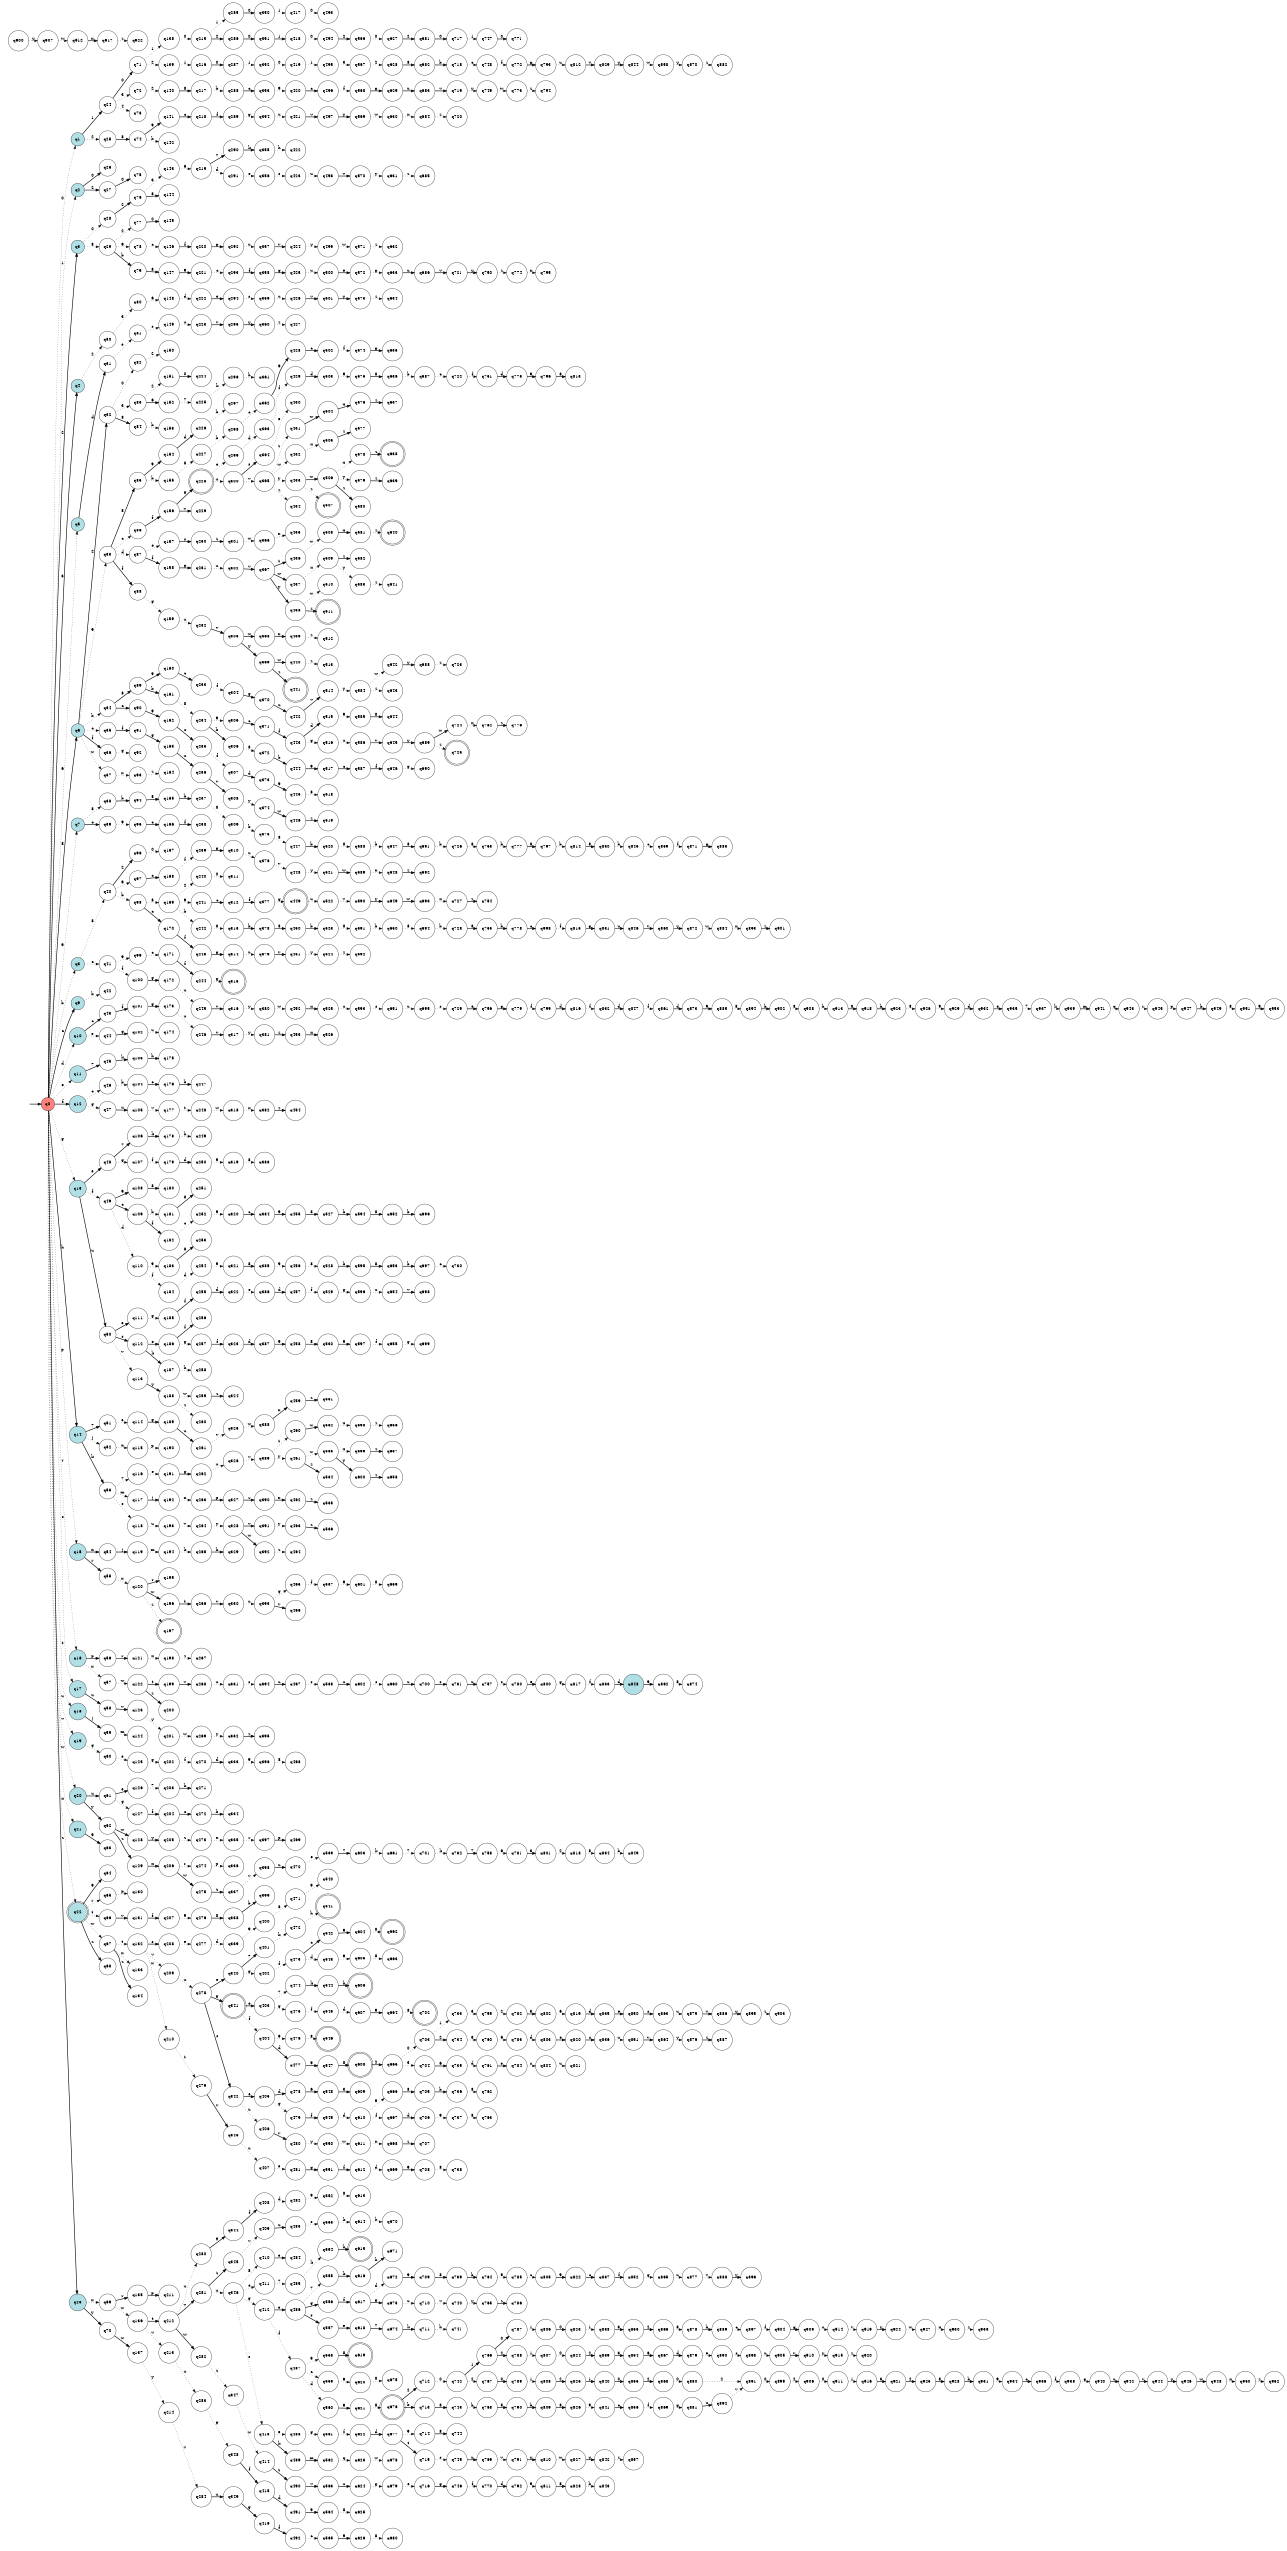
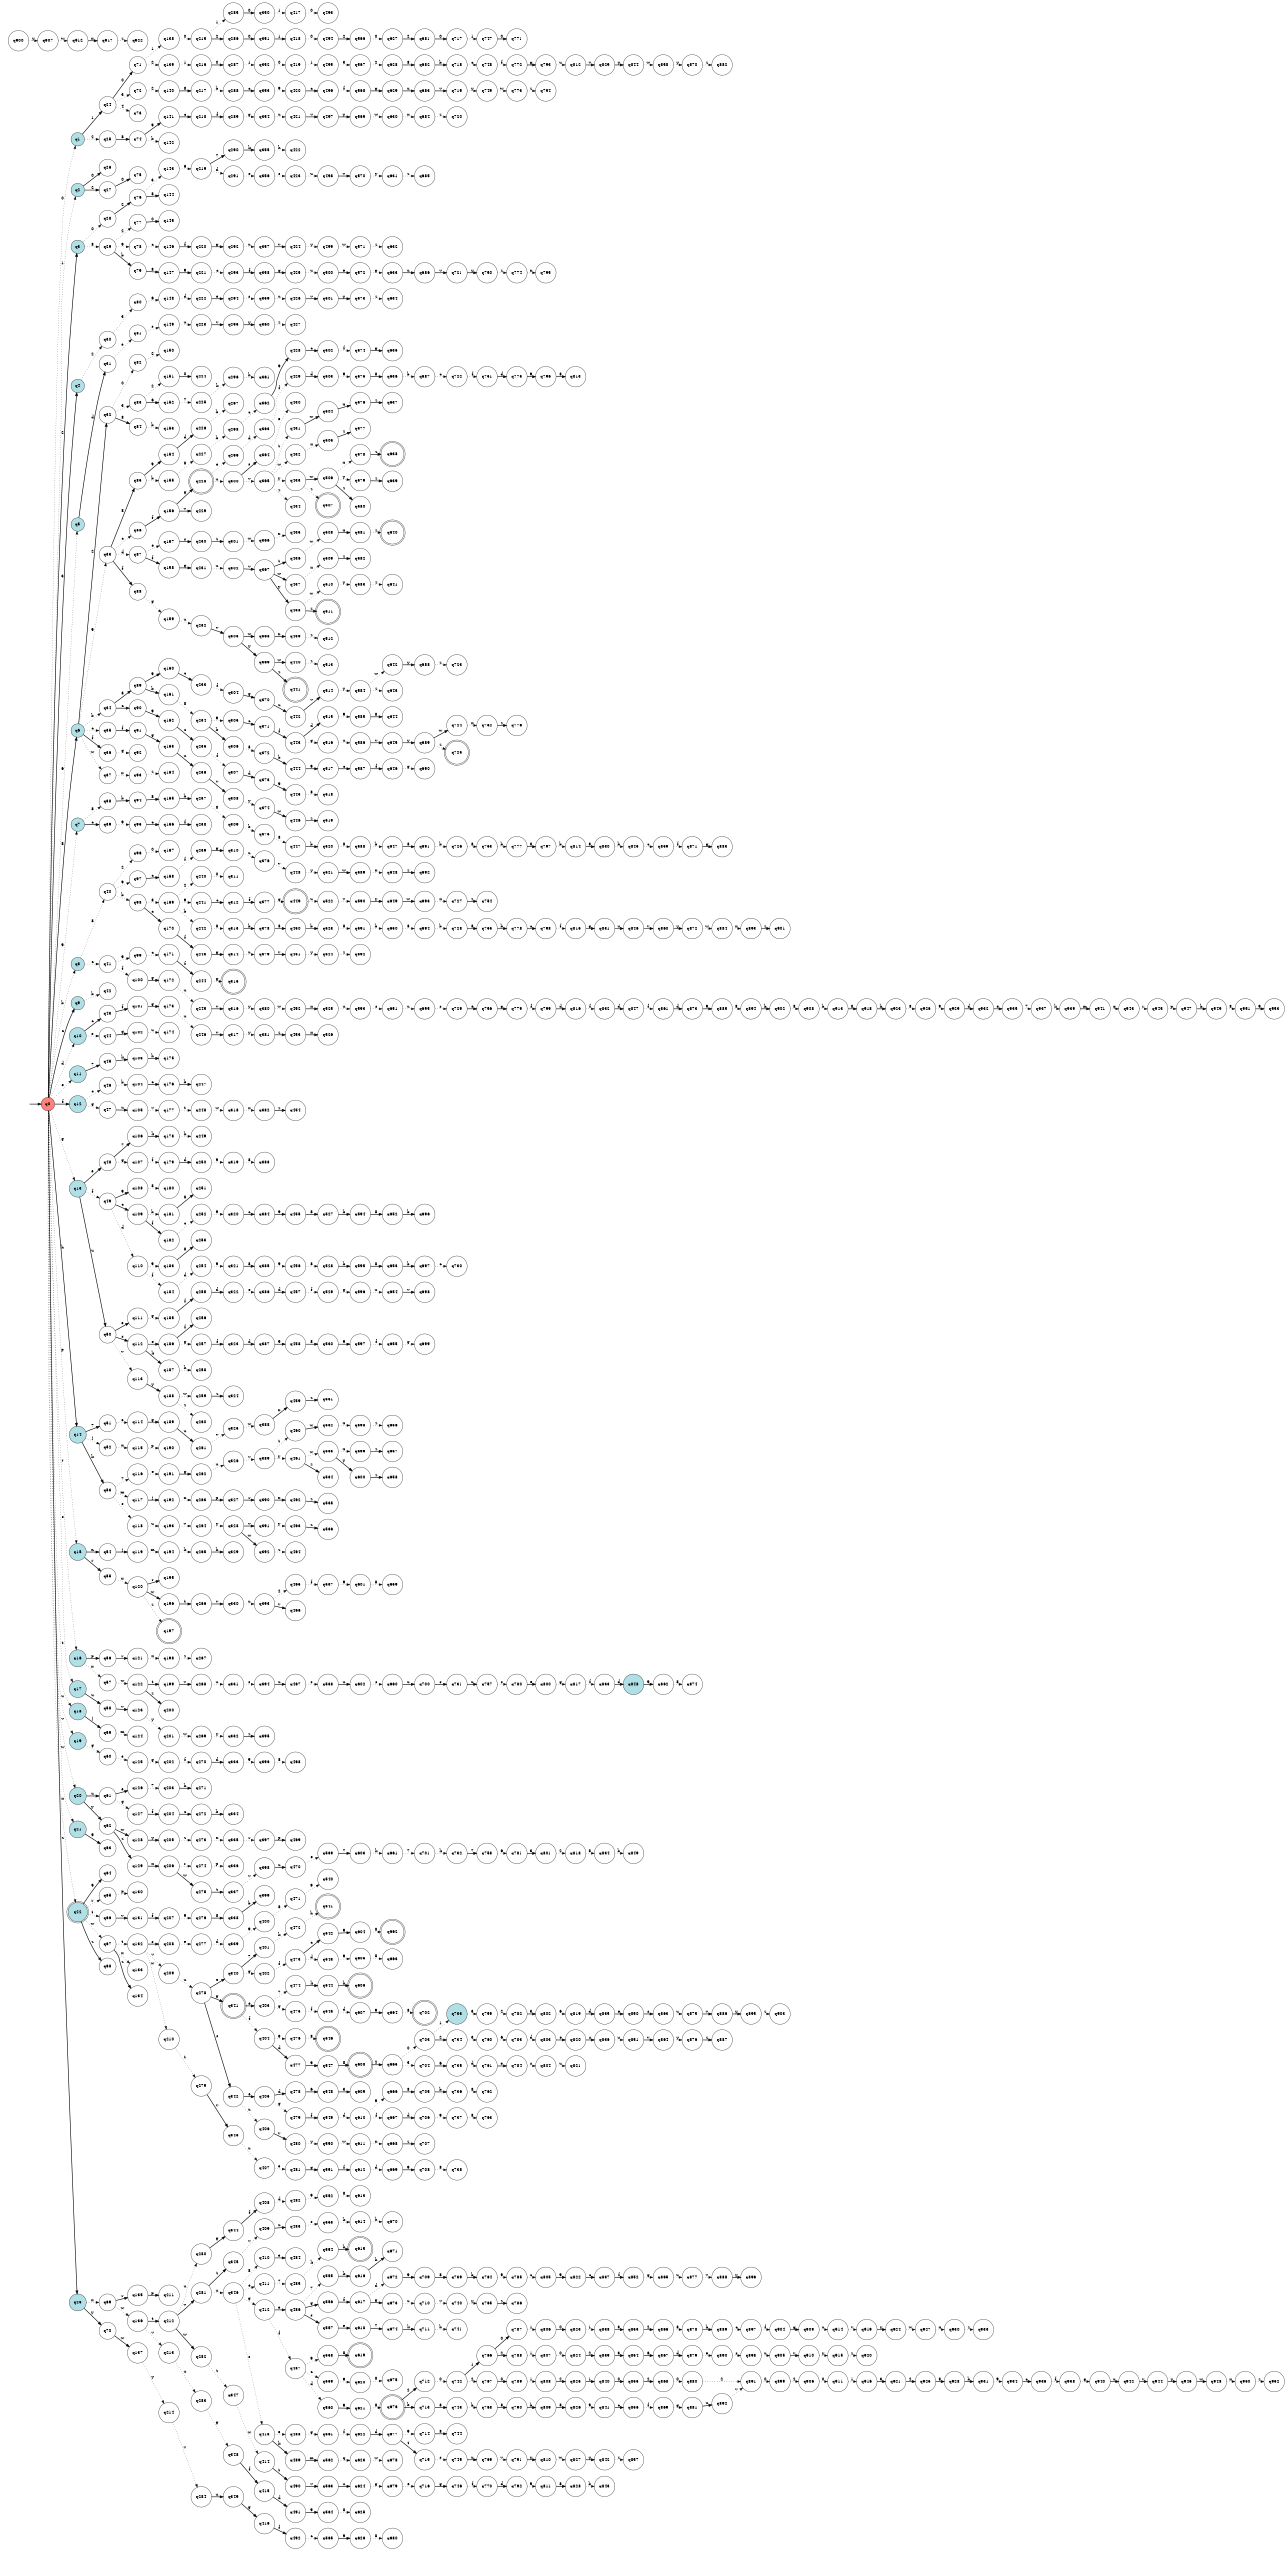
edge "q509" -> "q583": now "q510" -> "q583"
edge "q40" -> "q96": style bold -> dotted
node "q998": label "q998" -> "q798"
edge "q108" -> "q180": style bold -> dotted
edge "q393" -> "q465": label "g" -> "2"
node "q733": fillcolor white -> powderblue
